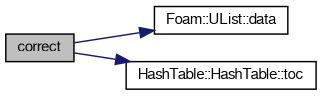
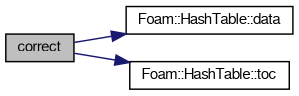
node "Foam::UList::data": label "Foam::UList::data" -> "Foam::HashTable::data"
node "HashTable::HashTable::toc": label "HashTable::HashTable::toc" -> "Foam::HashTable::toc"
